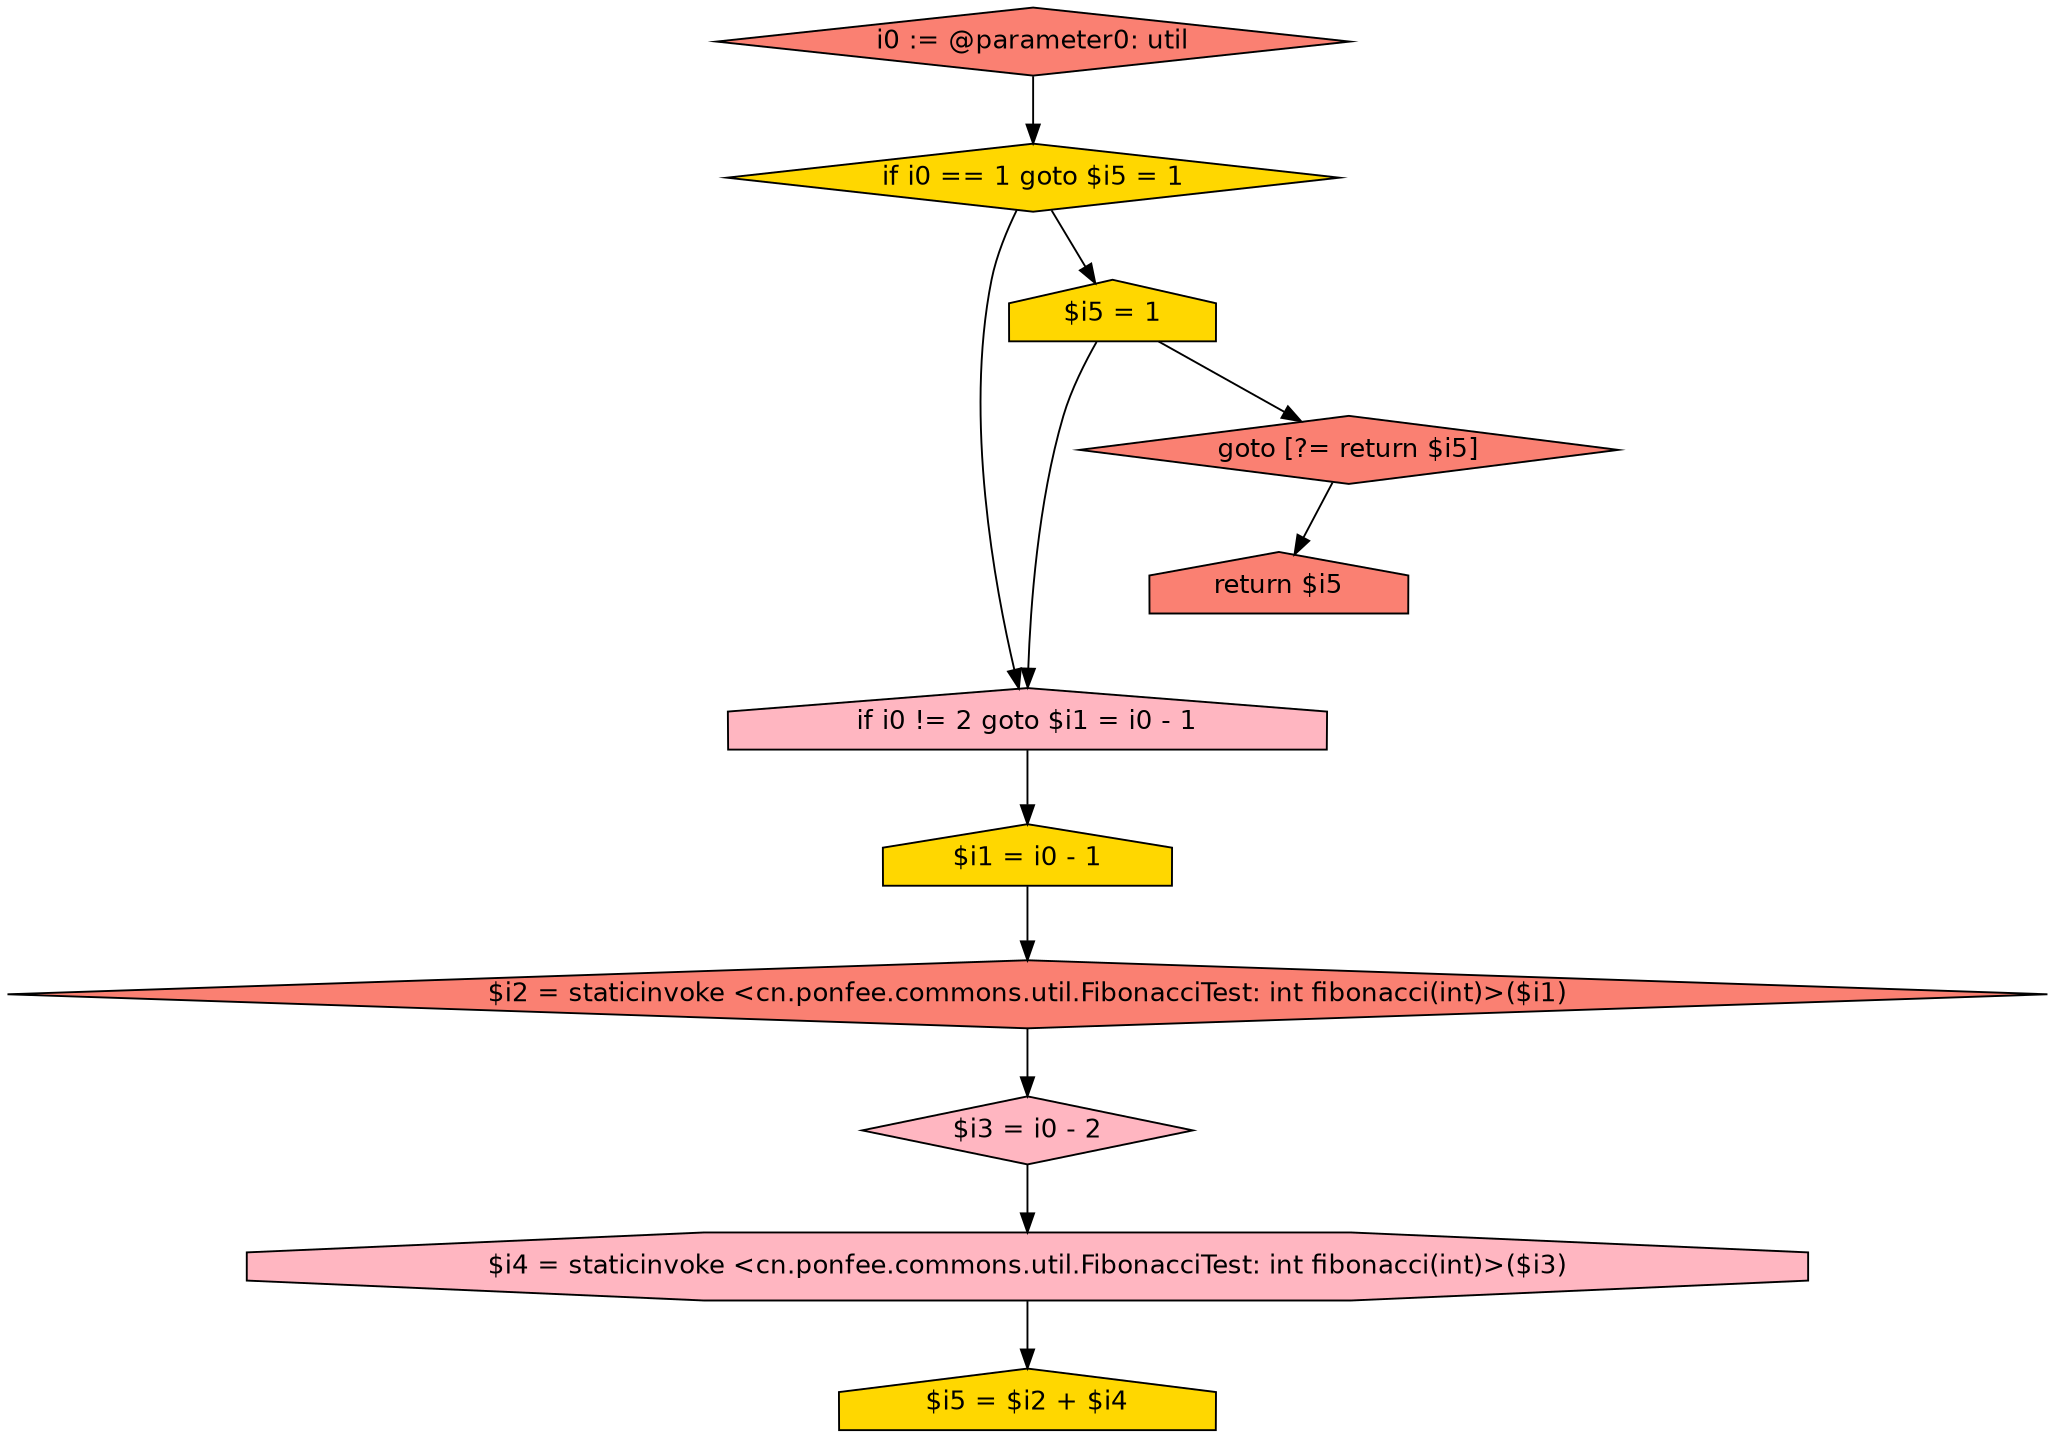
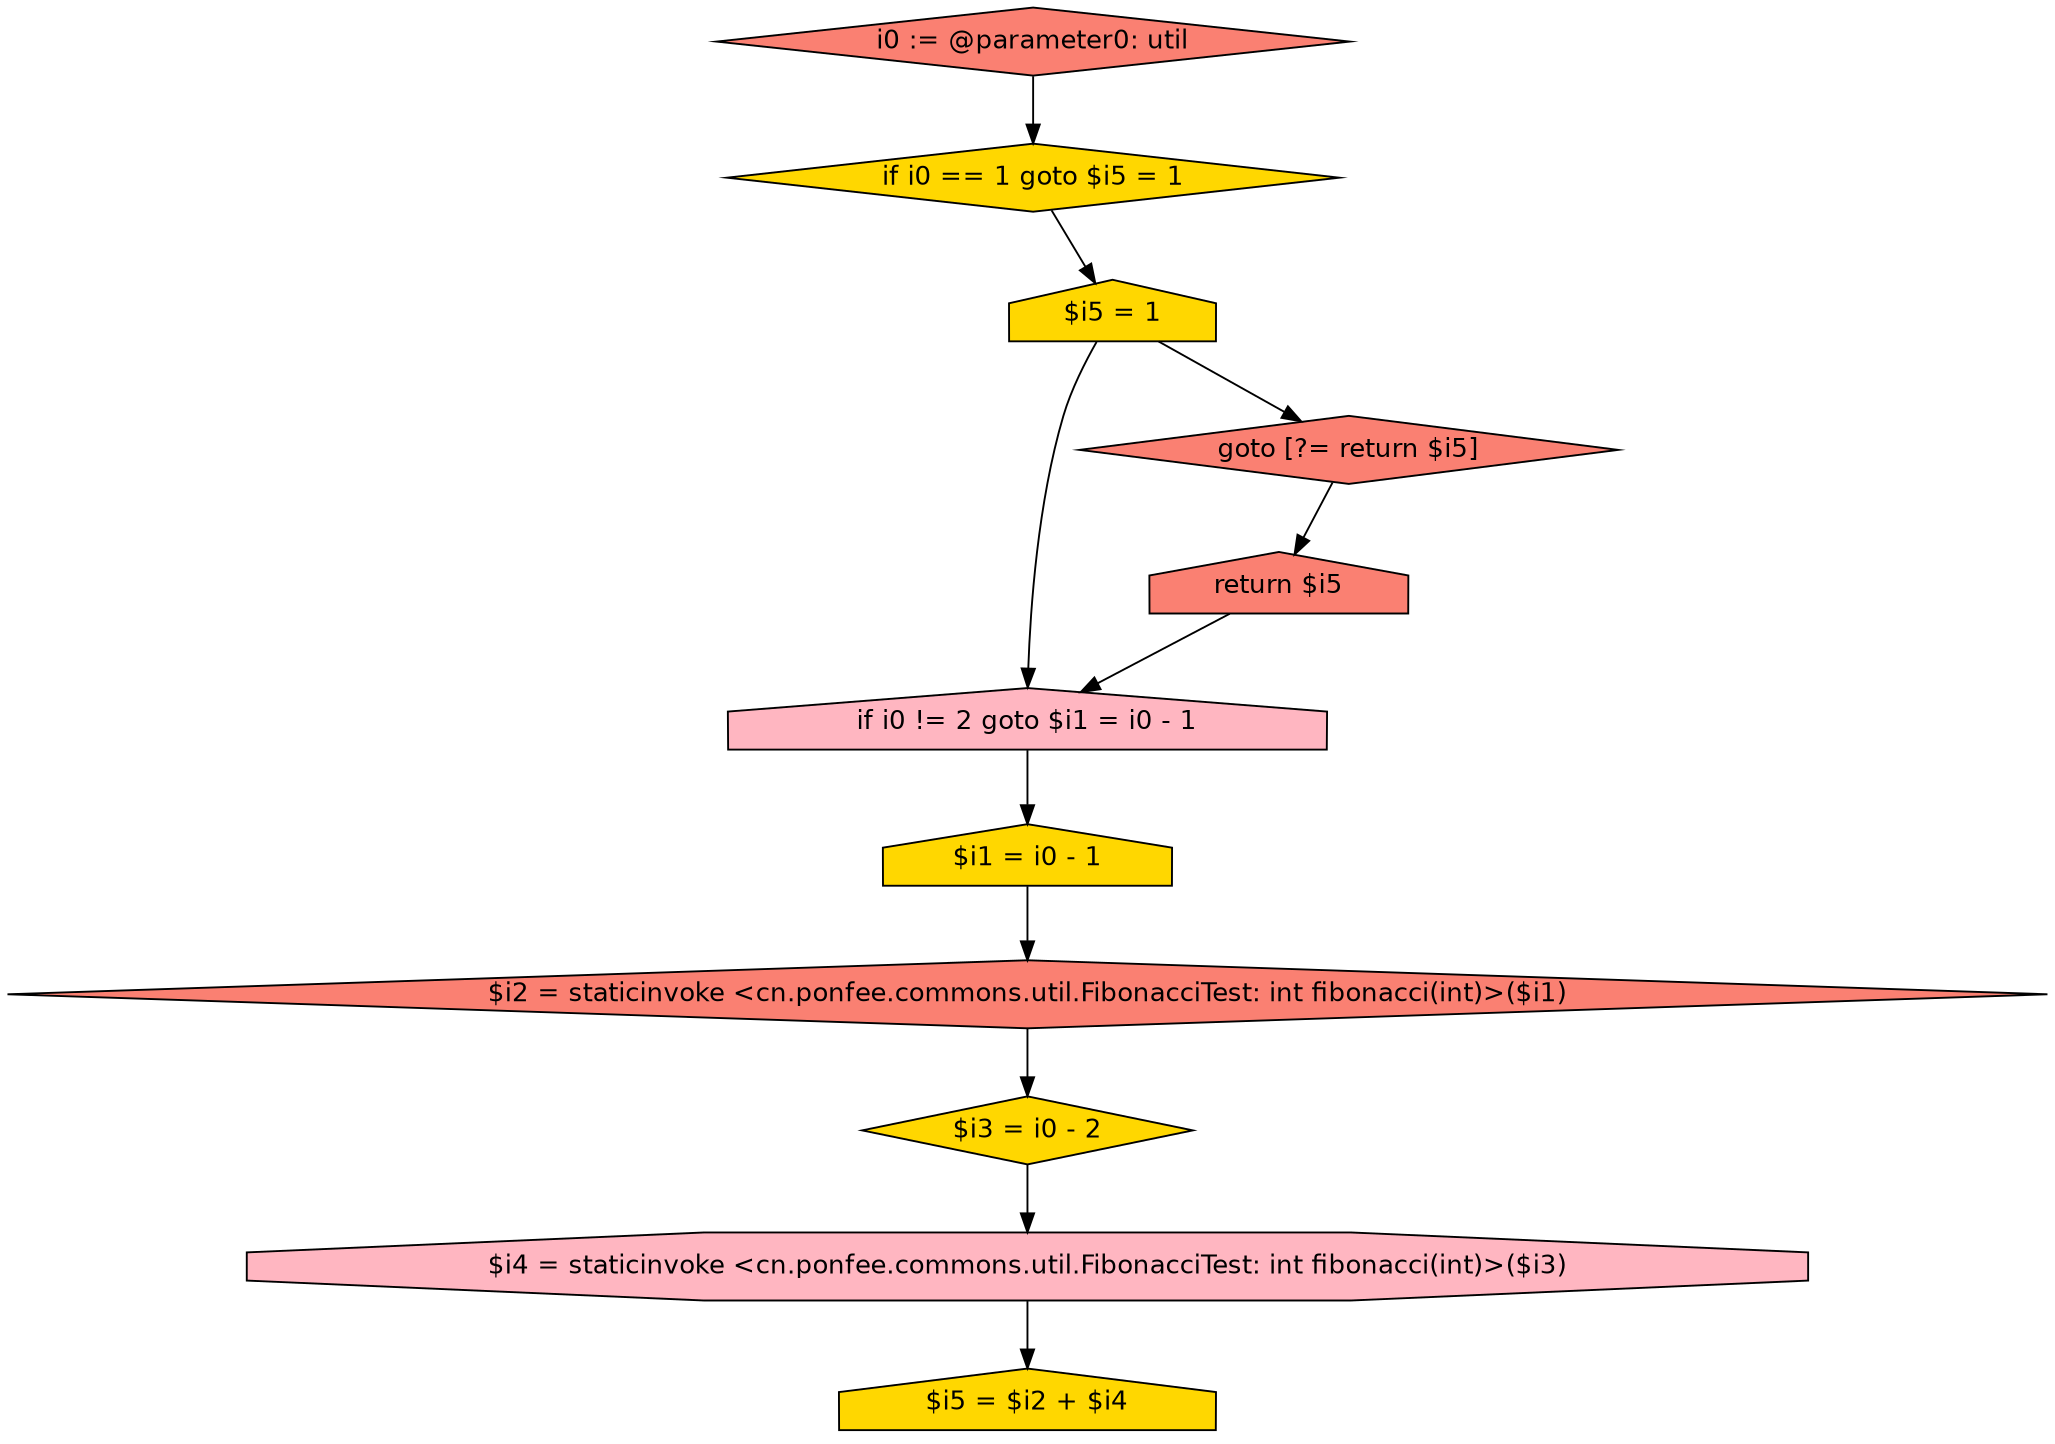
edge "if i0 == 1 goto $i5 = 1" -> "if i0 != 2 goto $i1 = i0 - 1": now "return $i5" -> "if i0 != 2 goto $i1 = i0 - 1"
node "$i3 = i0 - 2": fillcolor lightpink -> gold
